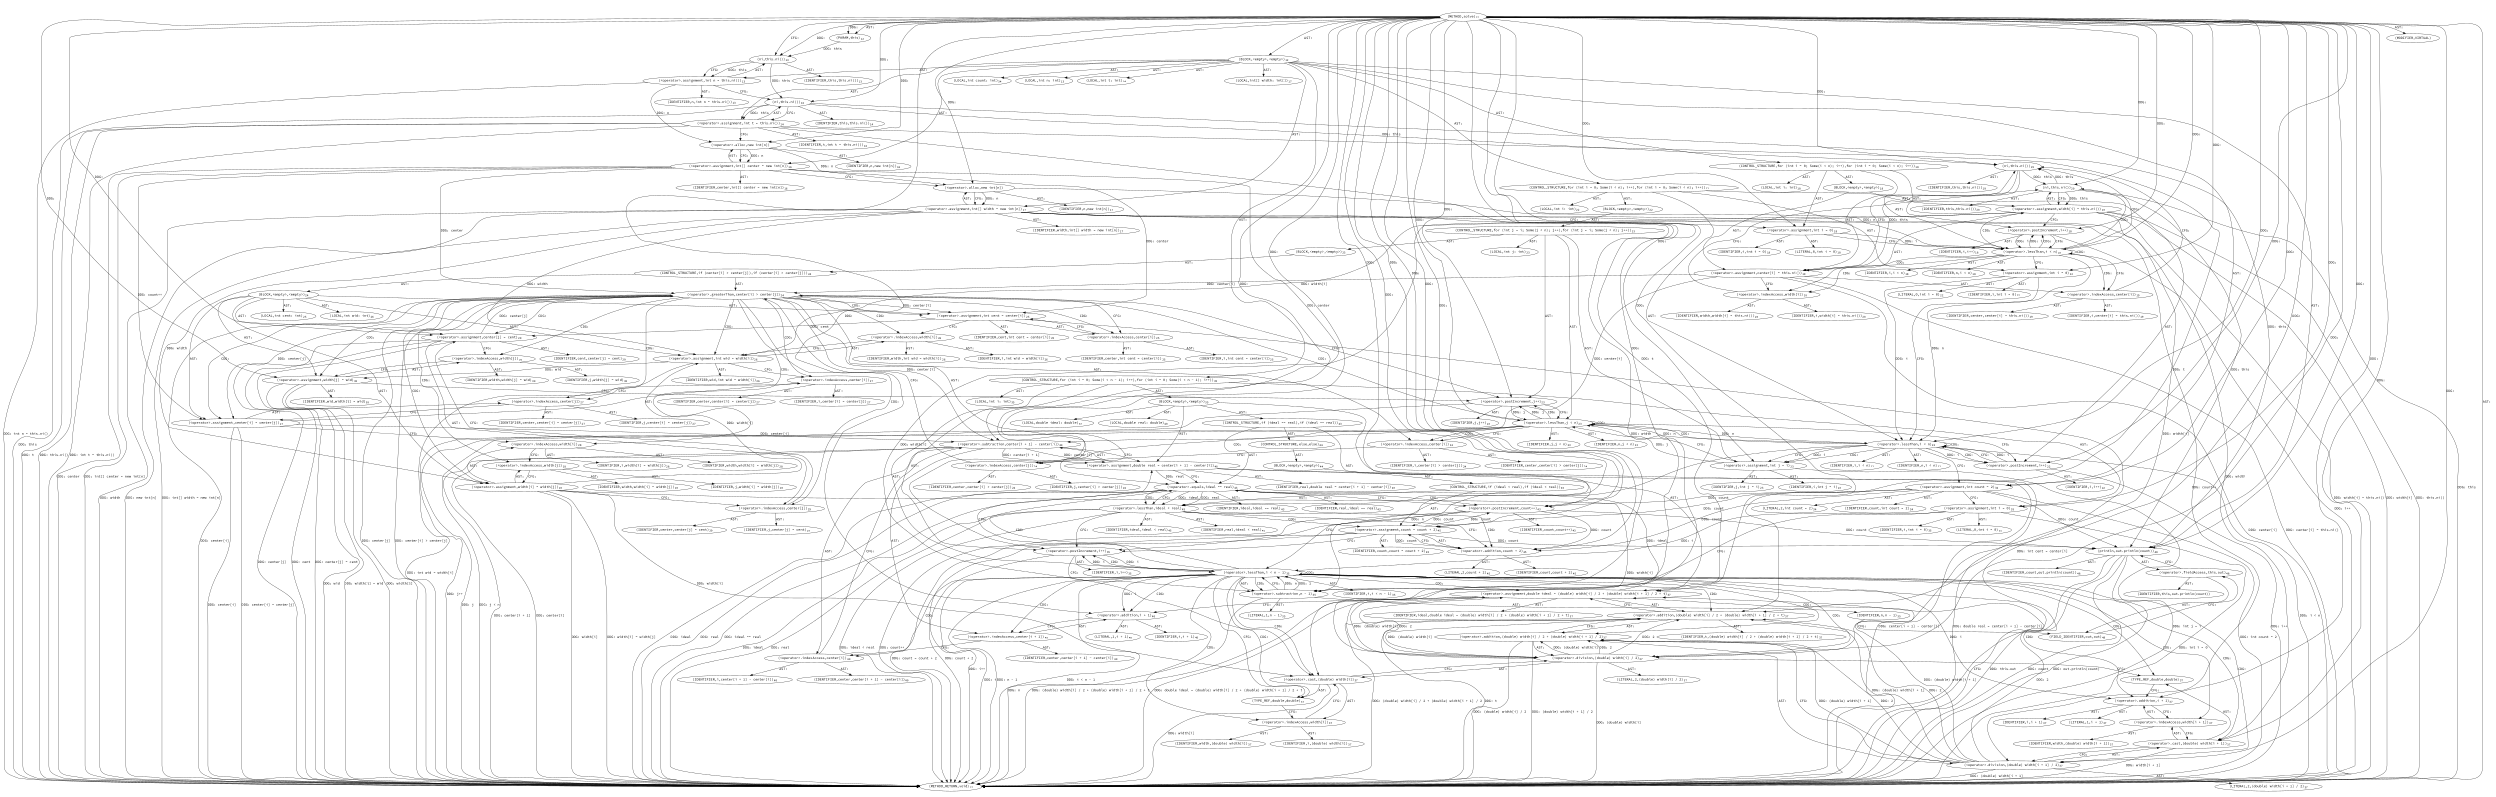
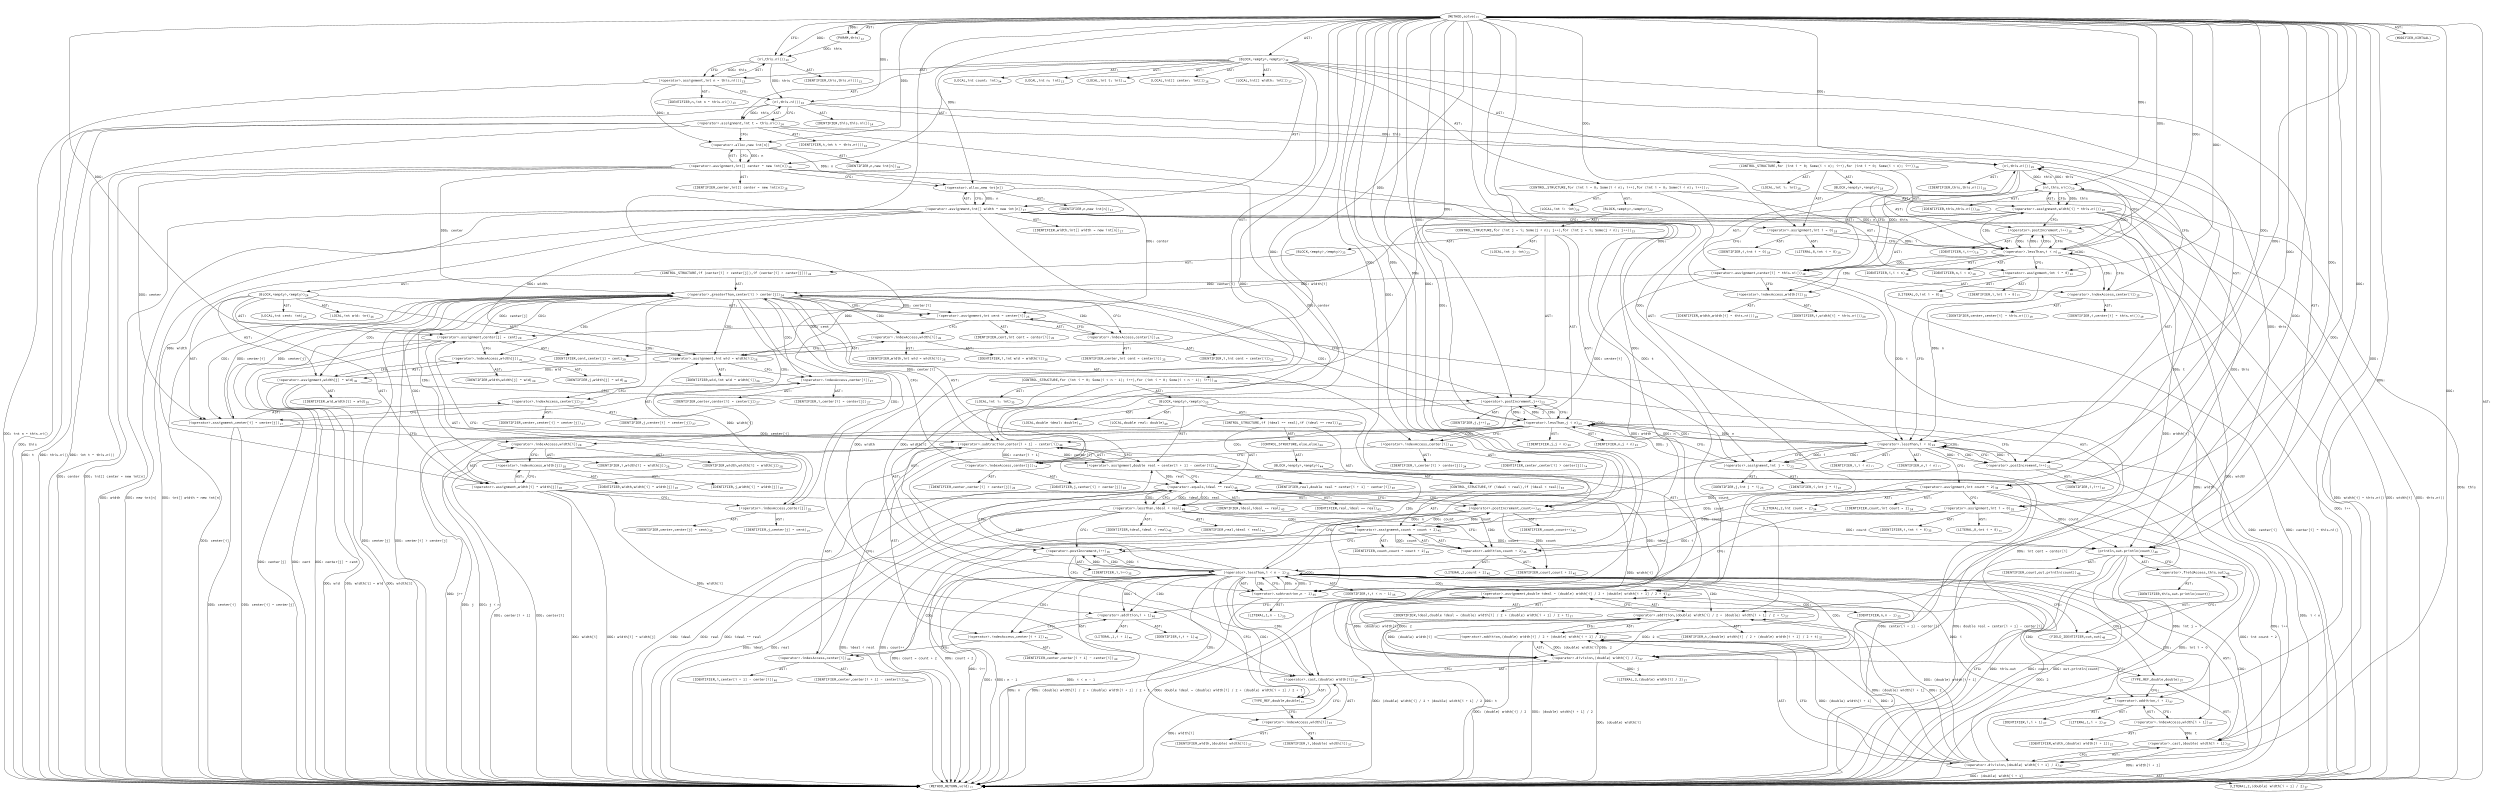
edge "(METHOD,solve)" -> "(<operator>.assignment,width[j] = wid)": now "(METHOD,solve)" -> "(IDENTIFIER,cent,center[j] = cent)"
node "(LOCAL,int[] center: int[])": added
edge "(<operator>.assignment,int[] center = new int[n])" -> "(<operator>.assignment,center[i] = center[j])": label "DDG: count++" -> "DDG: center"
edge "(<operator>.assignment,center[i] = center[j])" -> "(<operator>.greaterThan,center[i] > center[j])": added, label "DDG: center[i]"
edge "(<operator>.assignment,int[] width = new int[n])" -> "(<operator>.cast,(double) width[i])": added, label "DDG: width"
edge "(<operator>.lessThan,i < n - 1)" -> "(<operator>.subtraction,center[i + 1] - center[i])": added, label "CDG:"
edge "(<operator>.assignment,int[] width = new int[n])" -> "(<operator>.division,(double) width[i + 1] / 2)": label "DDG: count++" -> "DDG: width"
edge "(<operator>.postIncrement,count++)" -> "(<operator>.addition,count + 2)": now "(<operator>.postIncrement,count++)" -> "(IDENTIFIER,count,count + 2)"
edge "(<operator>.addition,count + 2)" -> "(<operator>.assignment,count = count + 2)": label "CFG: " -> "AST: "
edge "(IDENTIFIER,n,n - 1)" -> "(FIELD_IDENTIFIER,out,out)": now "(<operator>.lessThan,i < n - 1)" -> "(FIELD_IDENTIFIER,out,out)"
edge "(<operator>.lessThan,i < n - 1)" -> "(<operator>.cast,(double) width[i + 1])": label "CDG: " -> "AST: "
edge "(<operator>.division,(double) width[i] / 2)" -> "(LITERAL,2,(double) width[i] / 2)": label "AST: " -> "DDG: j"
edge "(<operator>.assignment,int wid = width[i])" -> "(METHOD_RETURN,void)": removed, label "DDG: int wid = width[i]"
edge "(<operator>.indexAccess,width[i + 1])" -> "(<operator>.cast,(double) width[i + 1])": label "CFG: " -> "DDG: t"
edge "(<operator>.cast,(double) width[i + 1])" -> "(<operator>.indexAccess,width[i + 1])": removed, label "AST:"
